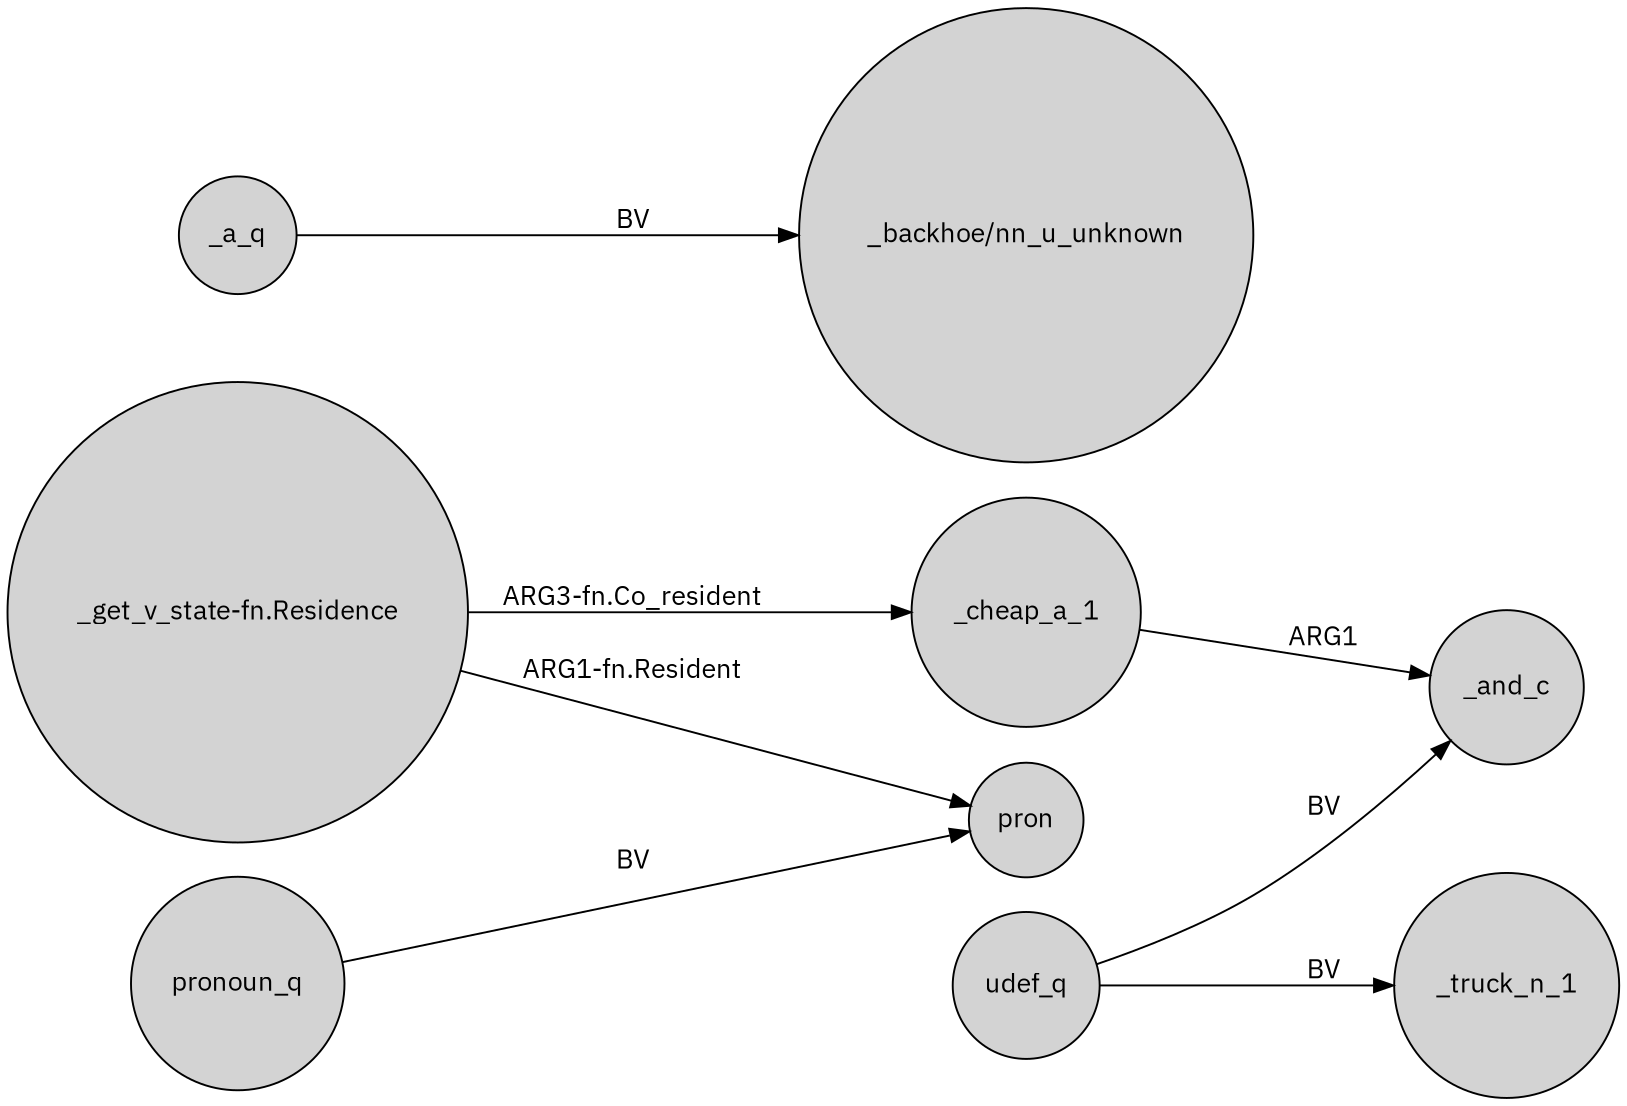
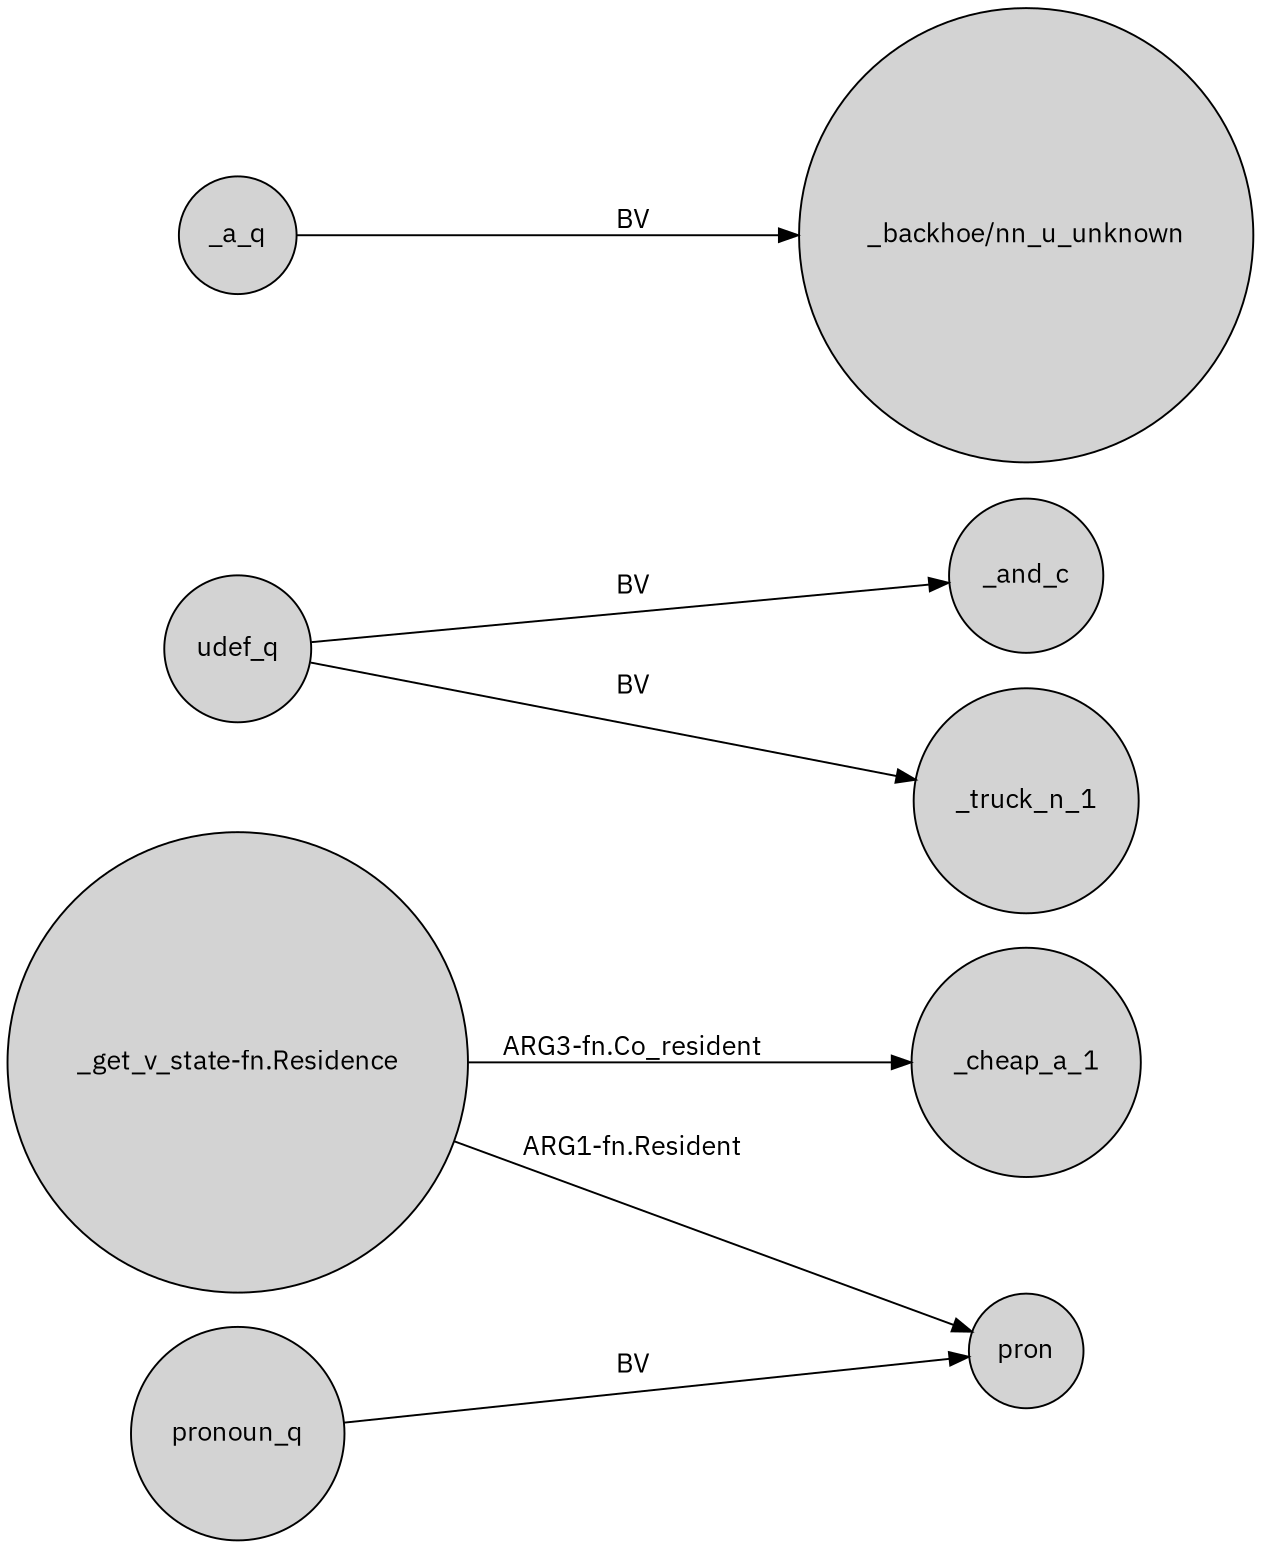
edge "_cheap_a_1" -> "_and_c": removed, label "ARG1"
